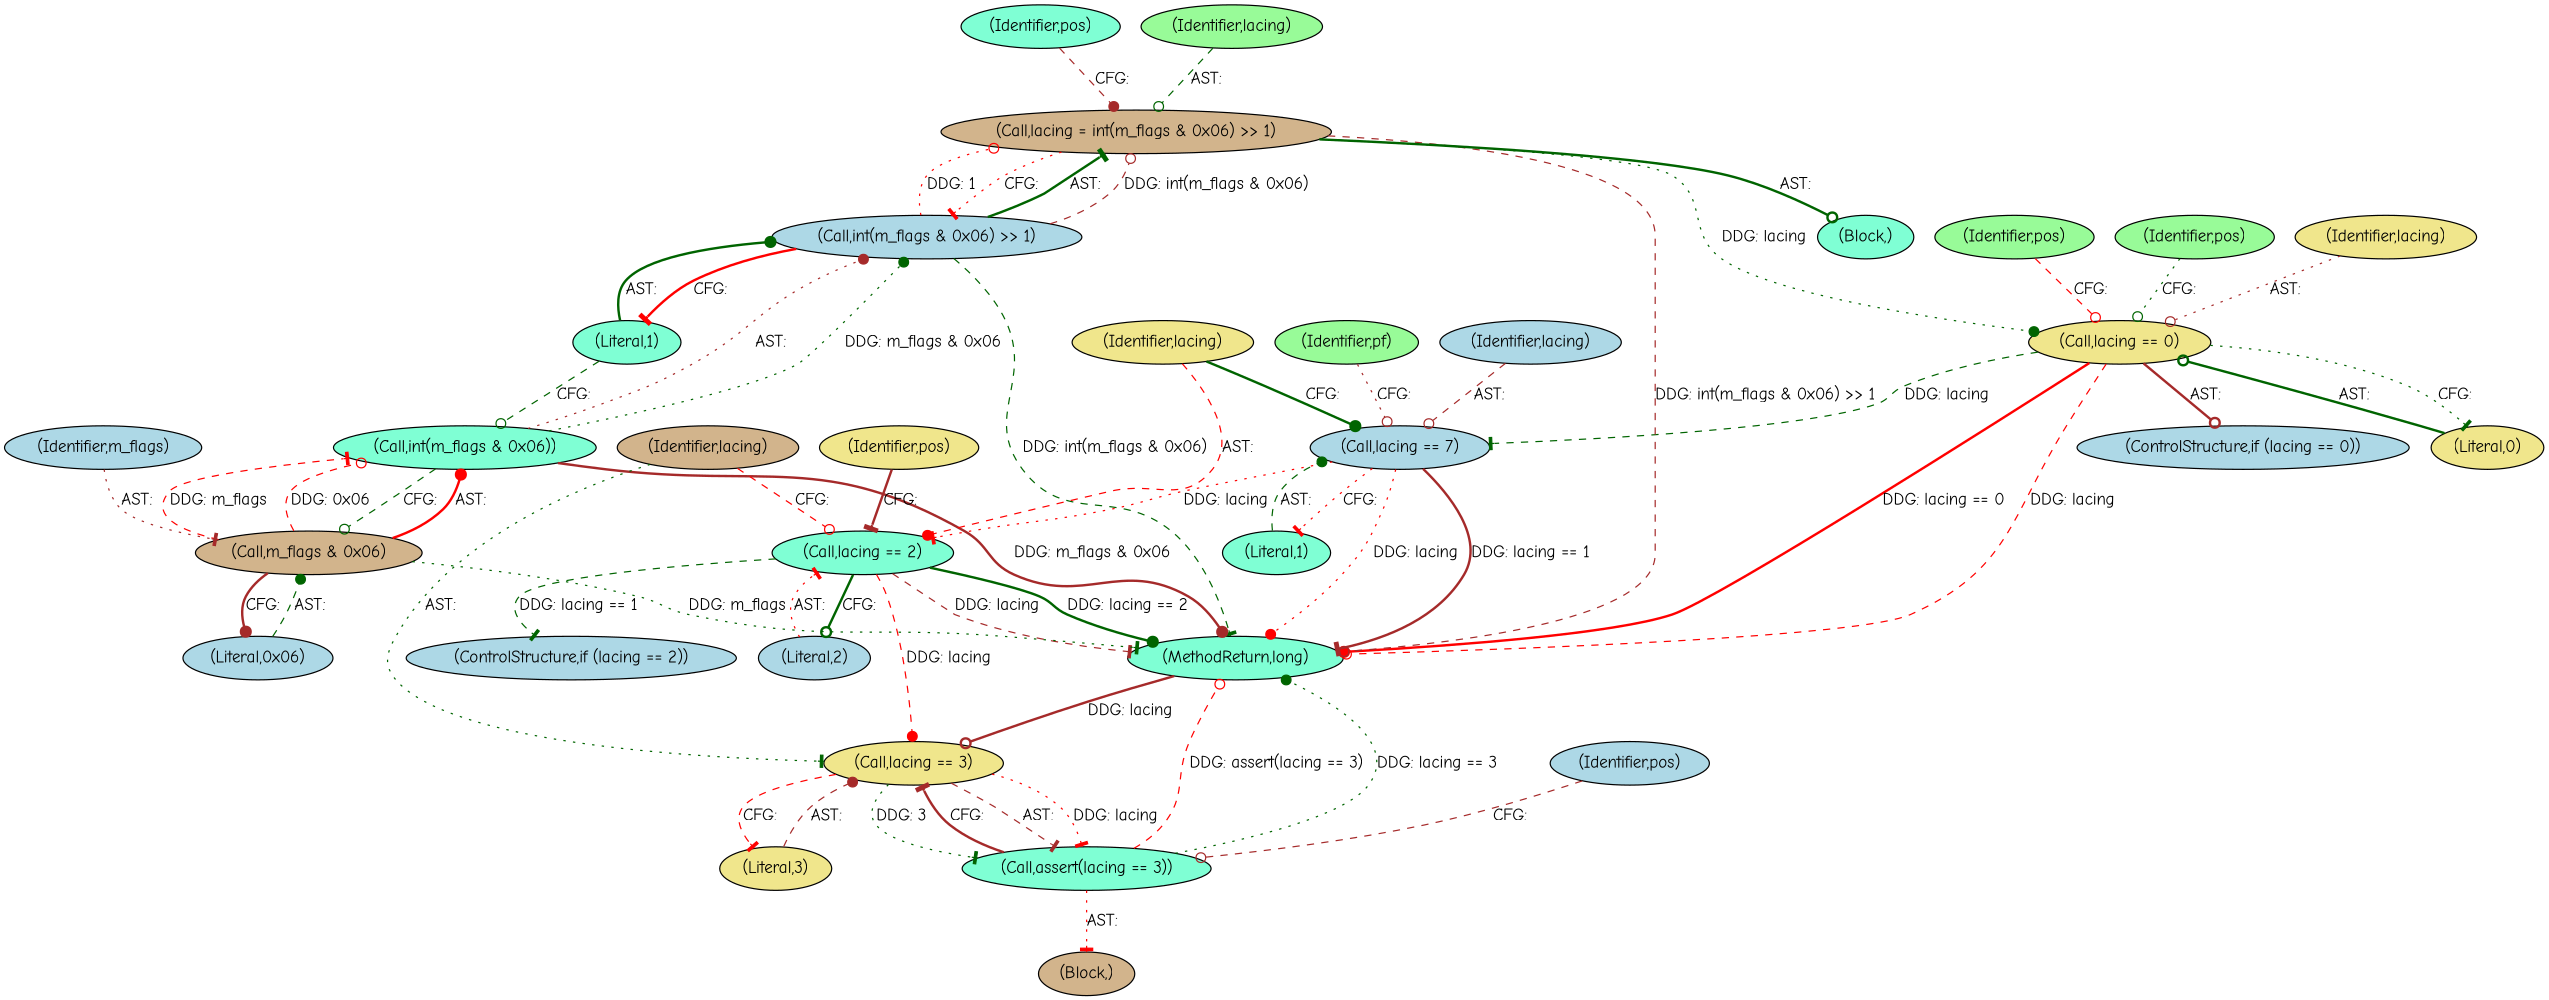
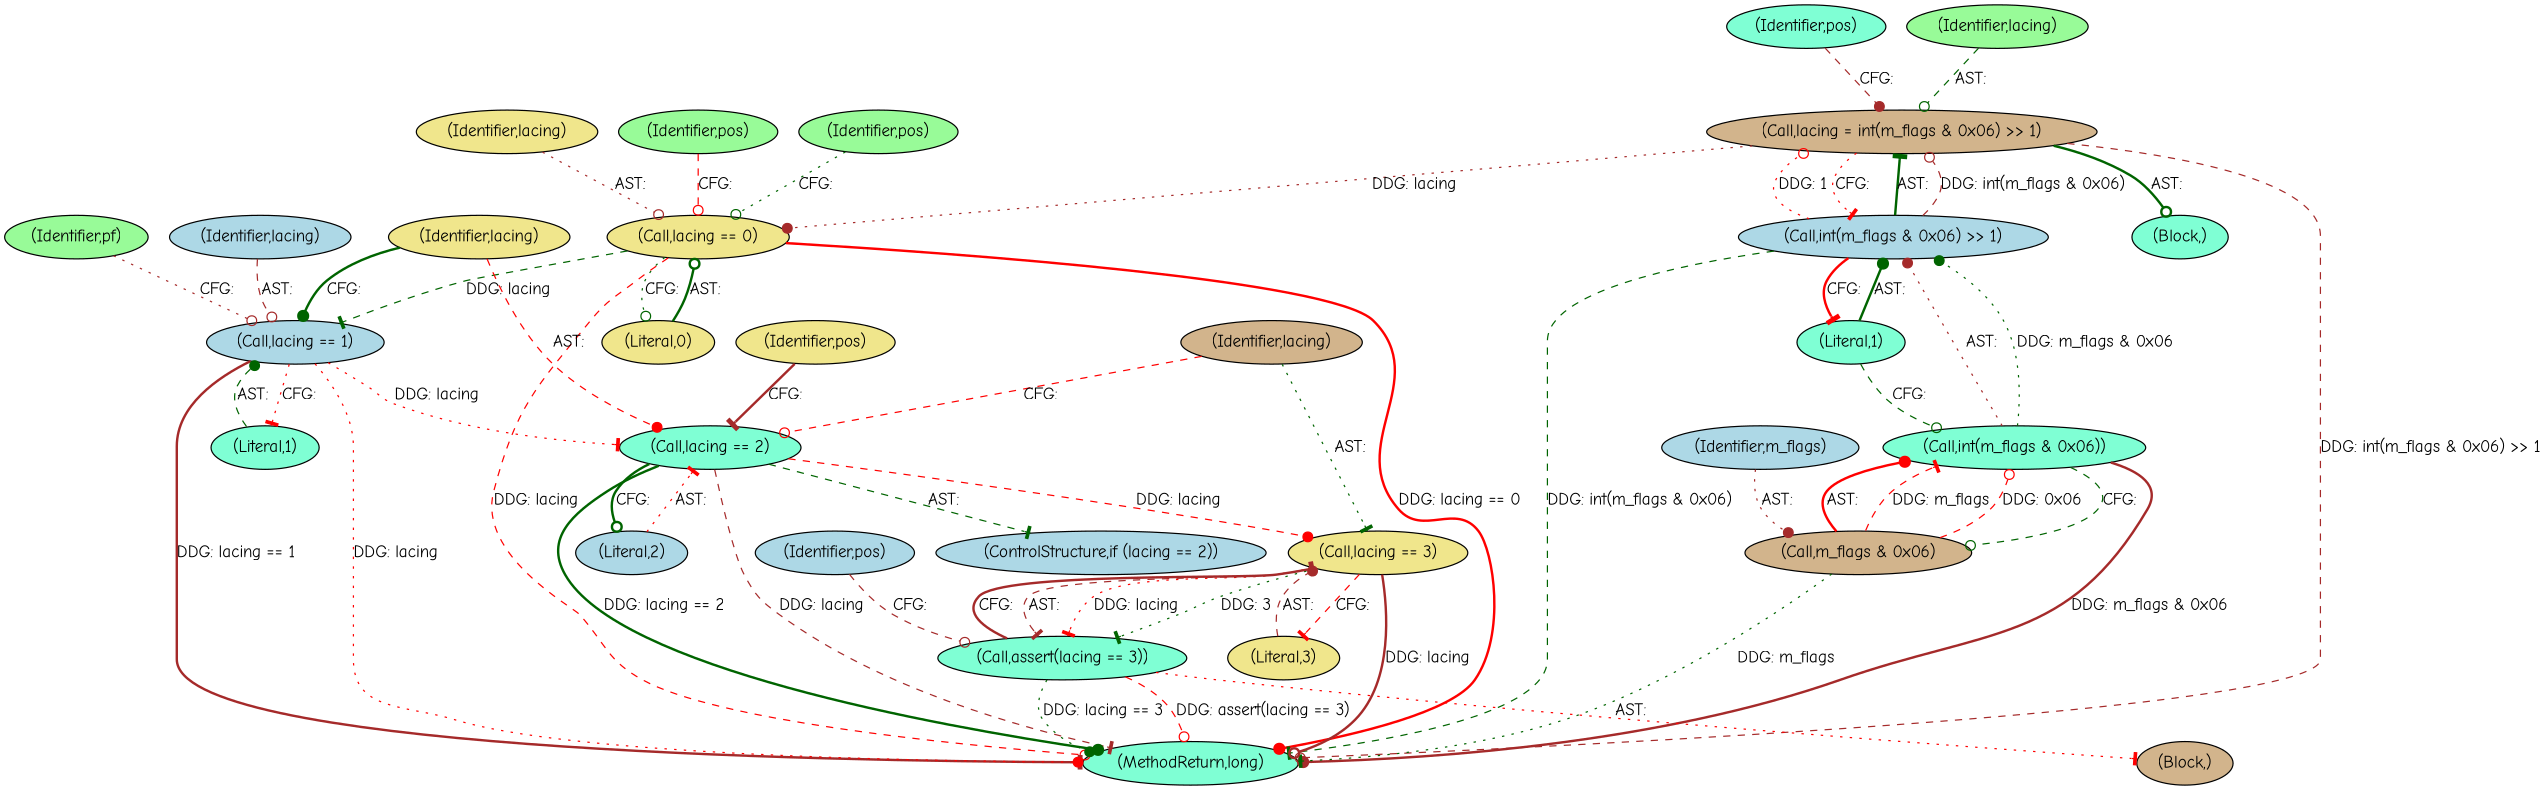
edge "(Call,lacing = int(m_flags & 0x06) >> 1)" -> "(Call,lacing == 0)": color darkgreen -> brown
edge "(Call,lacing == 0)" -> "(Literal,0)": arrowhead tee -> odot
node "(Call,lacing == 7)": label "(Call,lacing == 7)" -> "(Call,lacing == 1)"
node "(ControlStructure,if (lacing == 0))": removed
edge "(Identifier,m_flags)" -> "(Call,m_flags & 0x06)": arrowhead tee -> dot
edge "(Call,lacing == 2)" -> "(ControlStructure,if (lacing == 2))": label "DDG: lacing == 1" -> "AST: "
node "(Literal,0x06)": removed
edge "(MethodReturn,long)" -> "(Call,lacing == 3)": reversed
